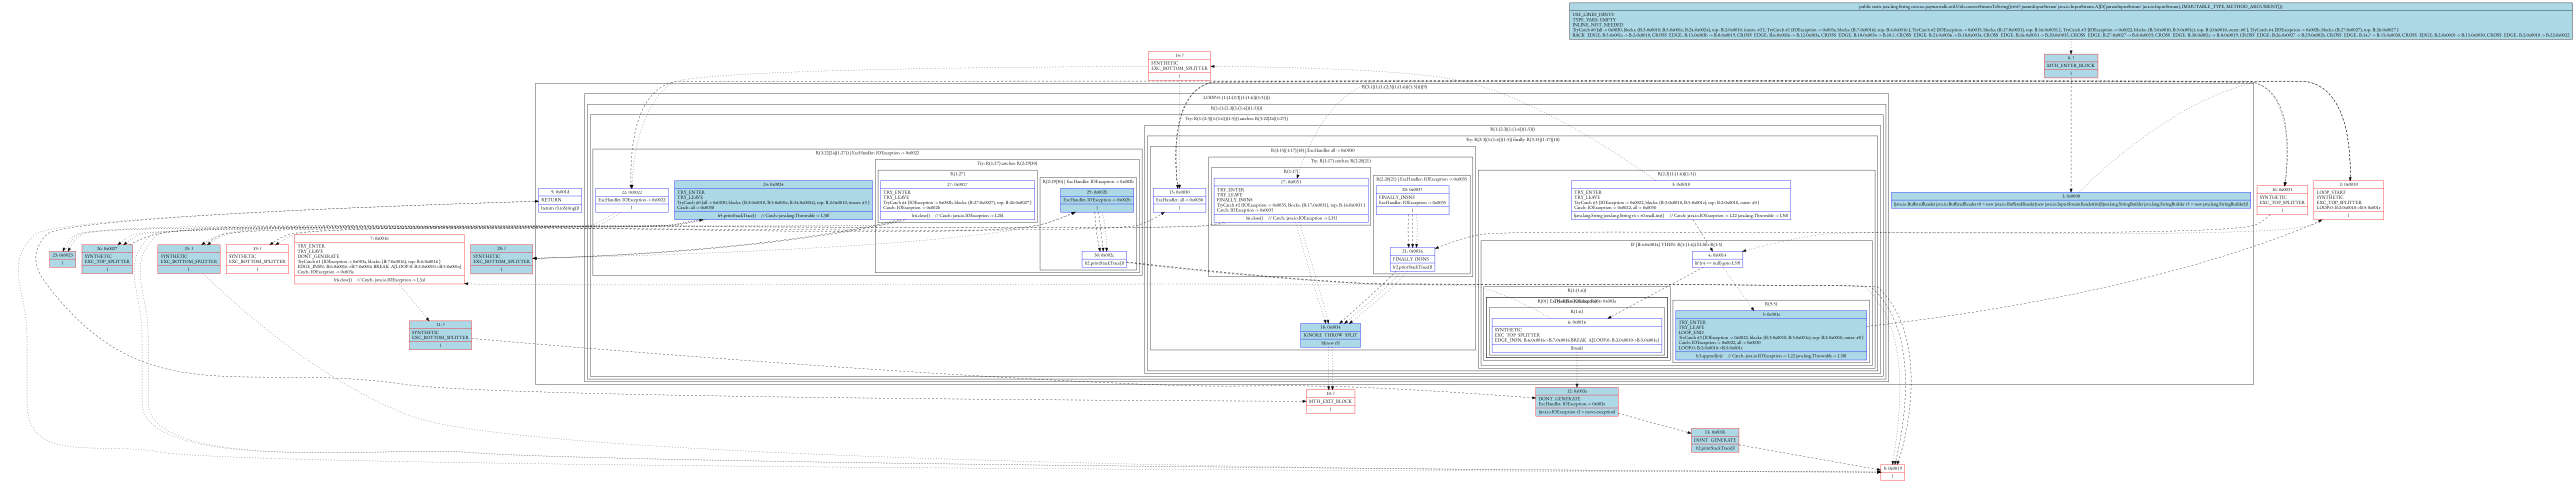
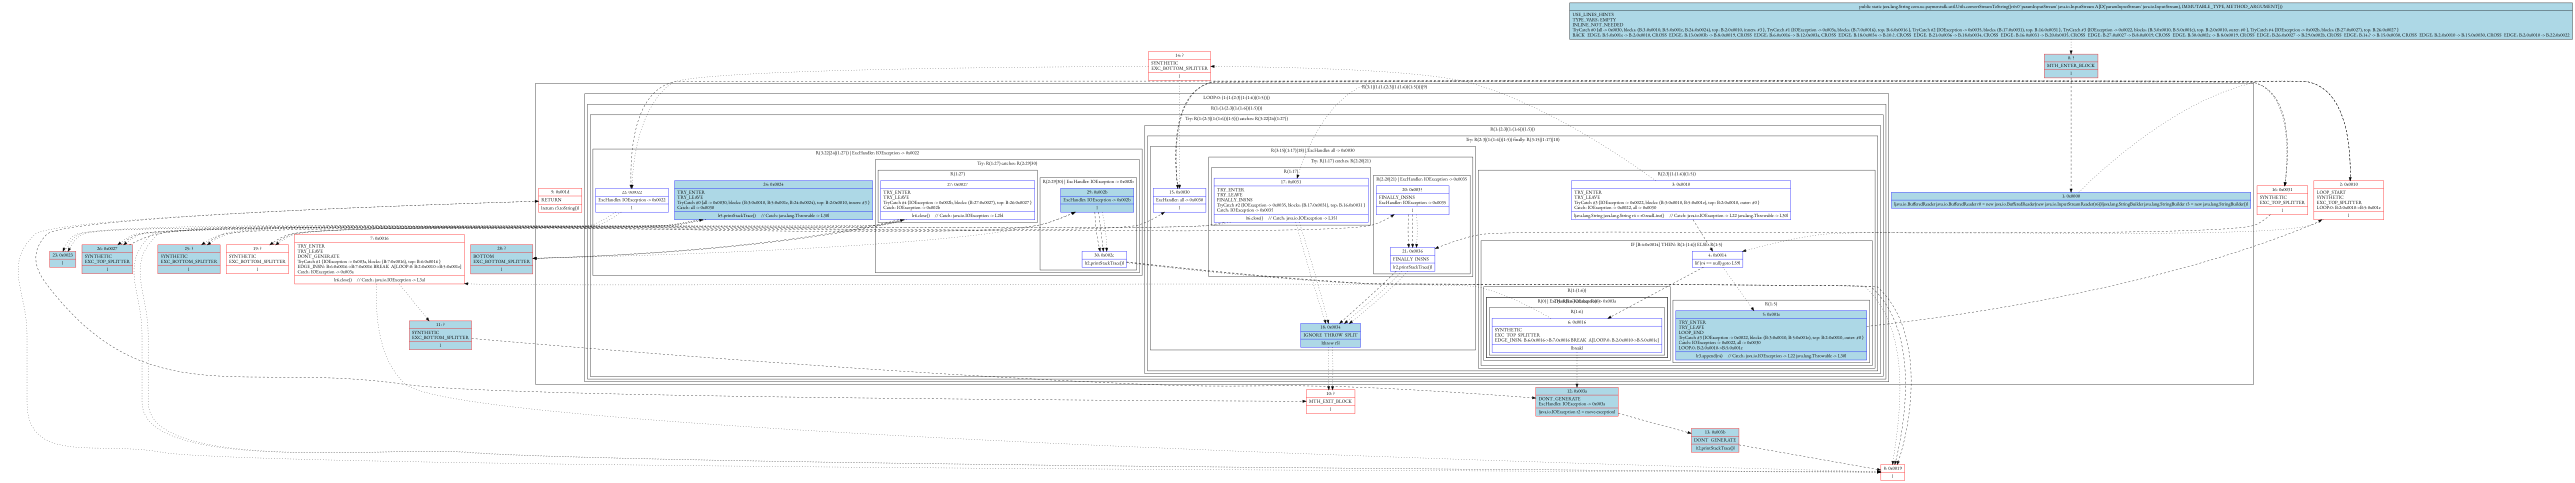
node "9: 0x001d": color blue -> red
edge "26: 0x0027" -> "27: 0x0027": added
edge "19: ?" -> "20: 0x0035": added
node "28: ?": text "SYNTHETIC" -> "BOTTOM"
cluster "R(9:5)": label "R(9:5)" -> "R(1:5)"
edge "25: ?" -> "8: 0x0019": now "7: 0x0016" -> "8: 0x0019"
